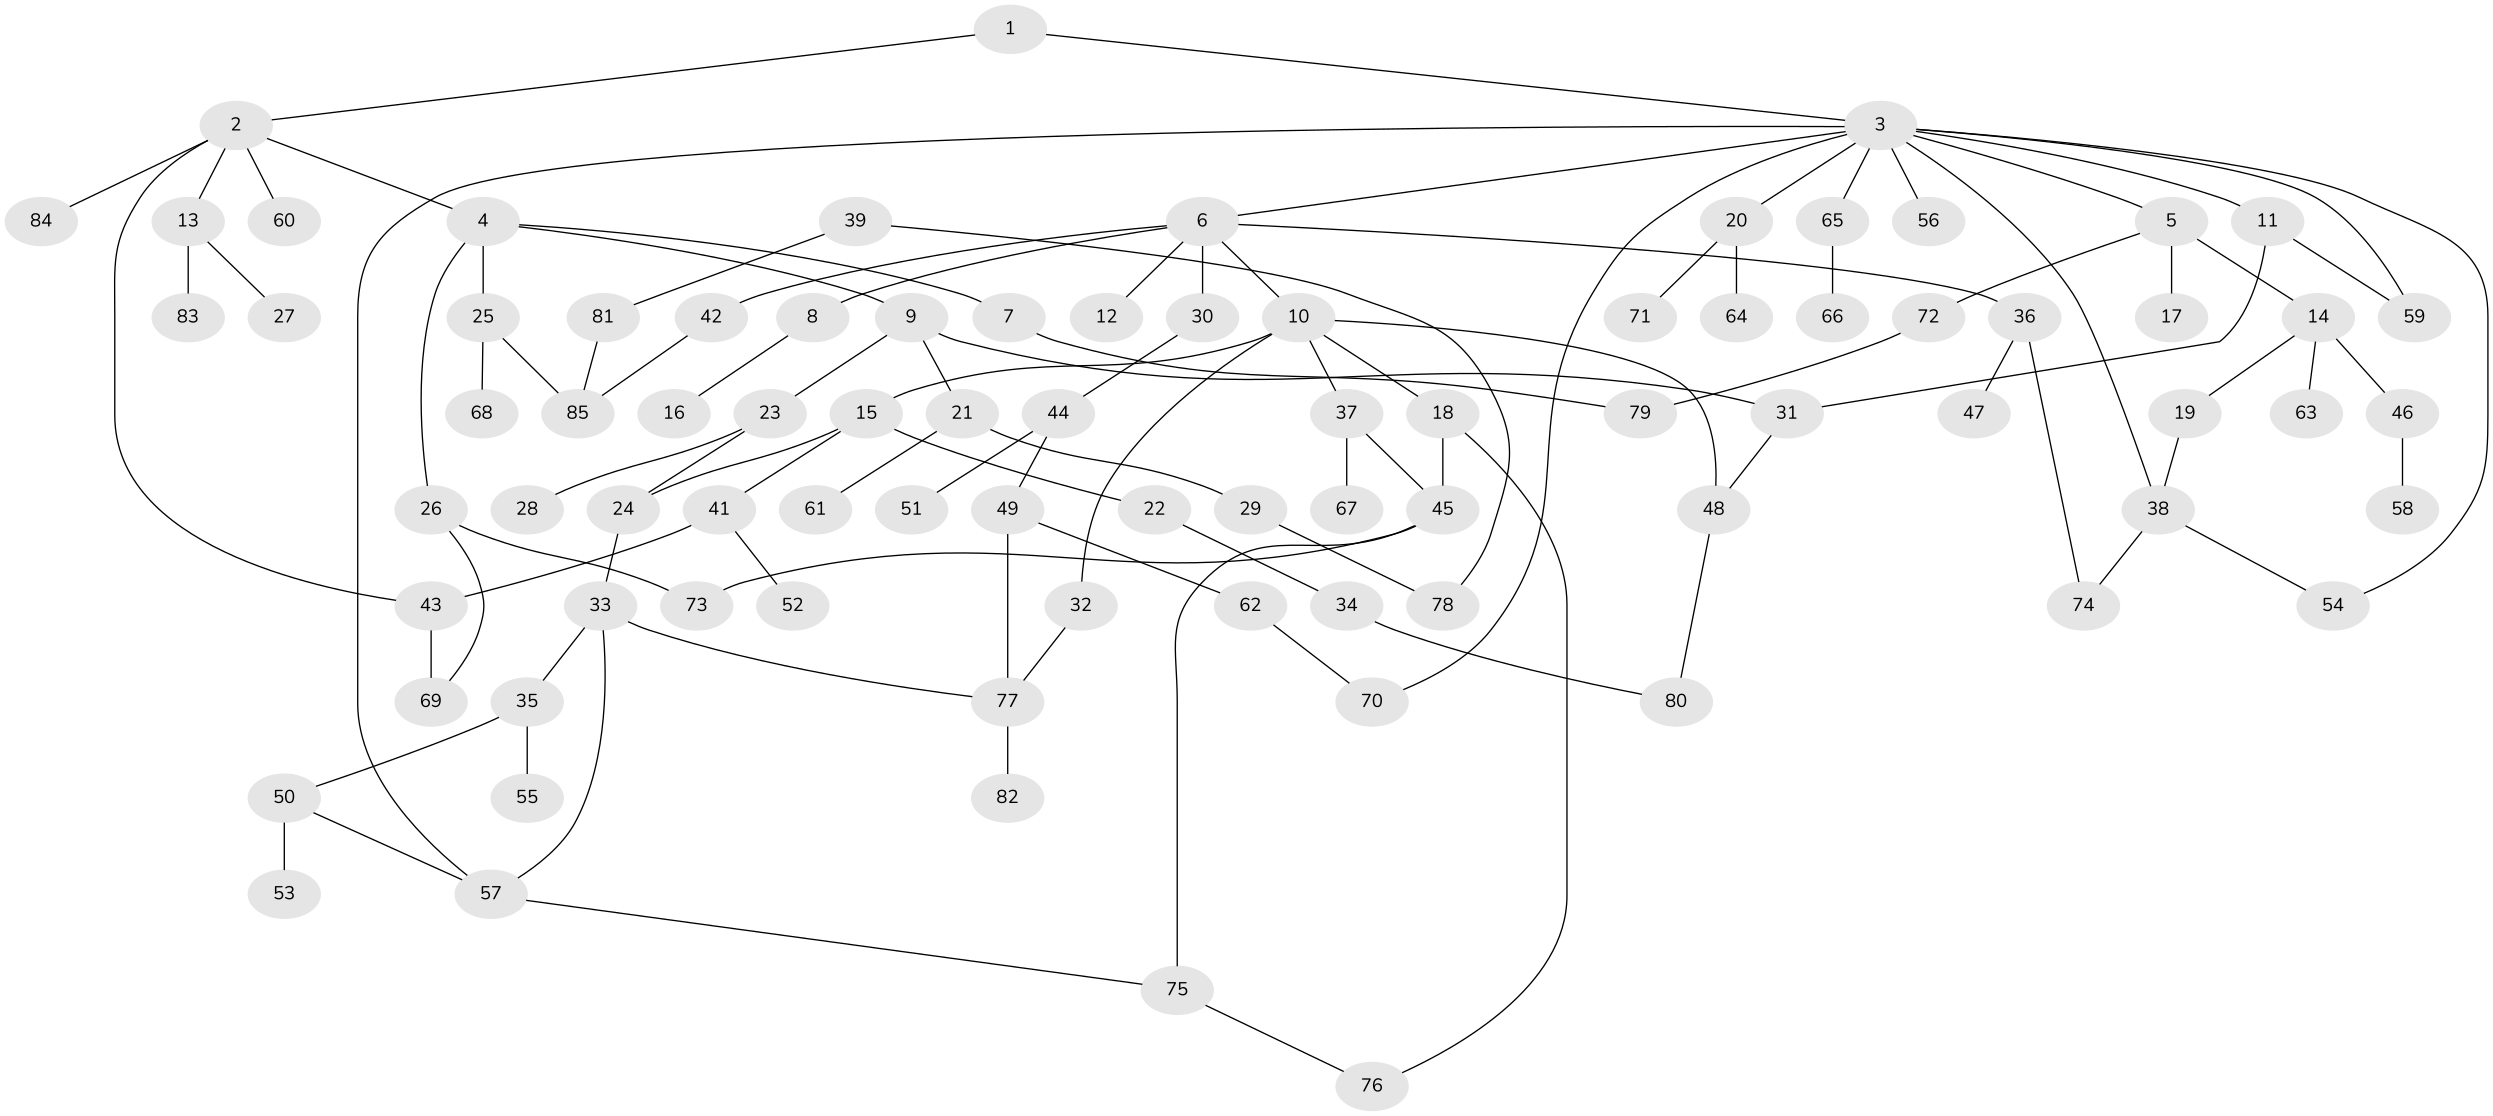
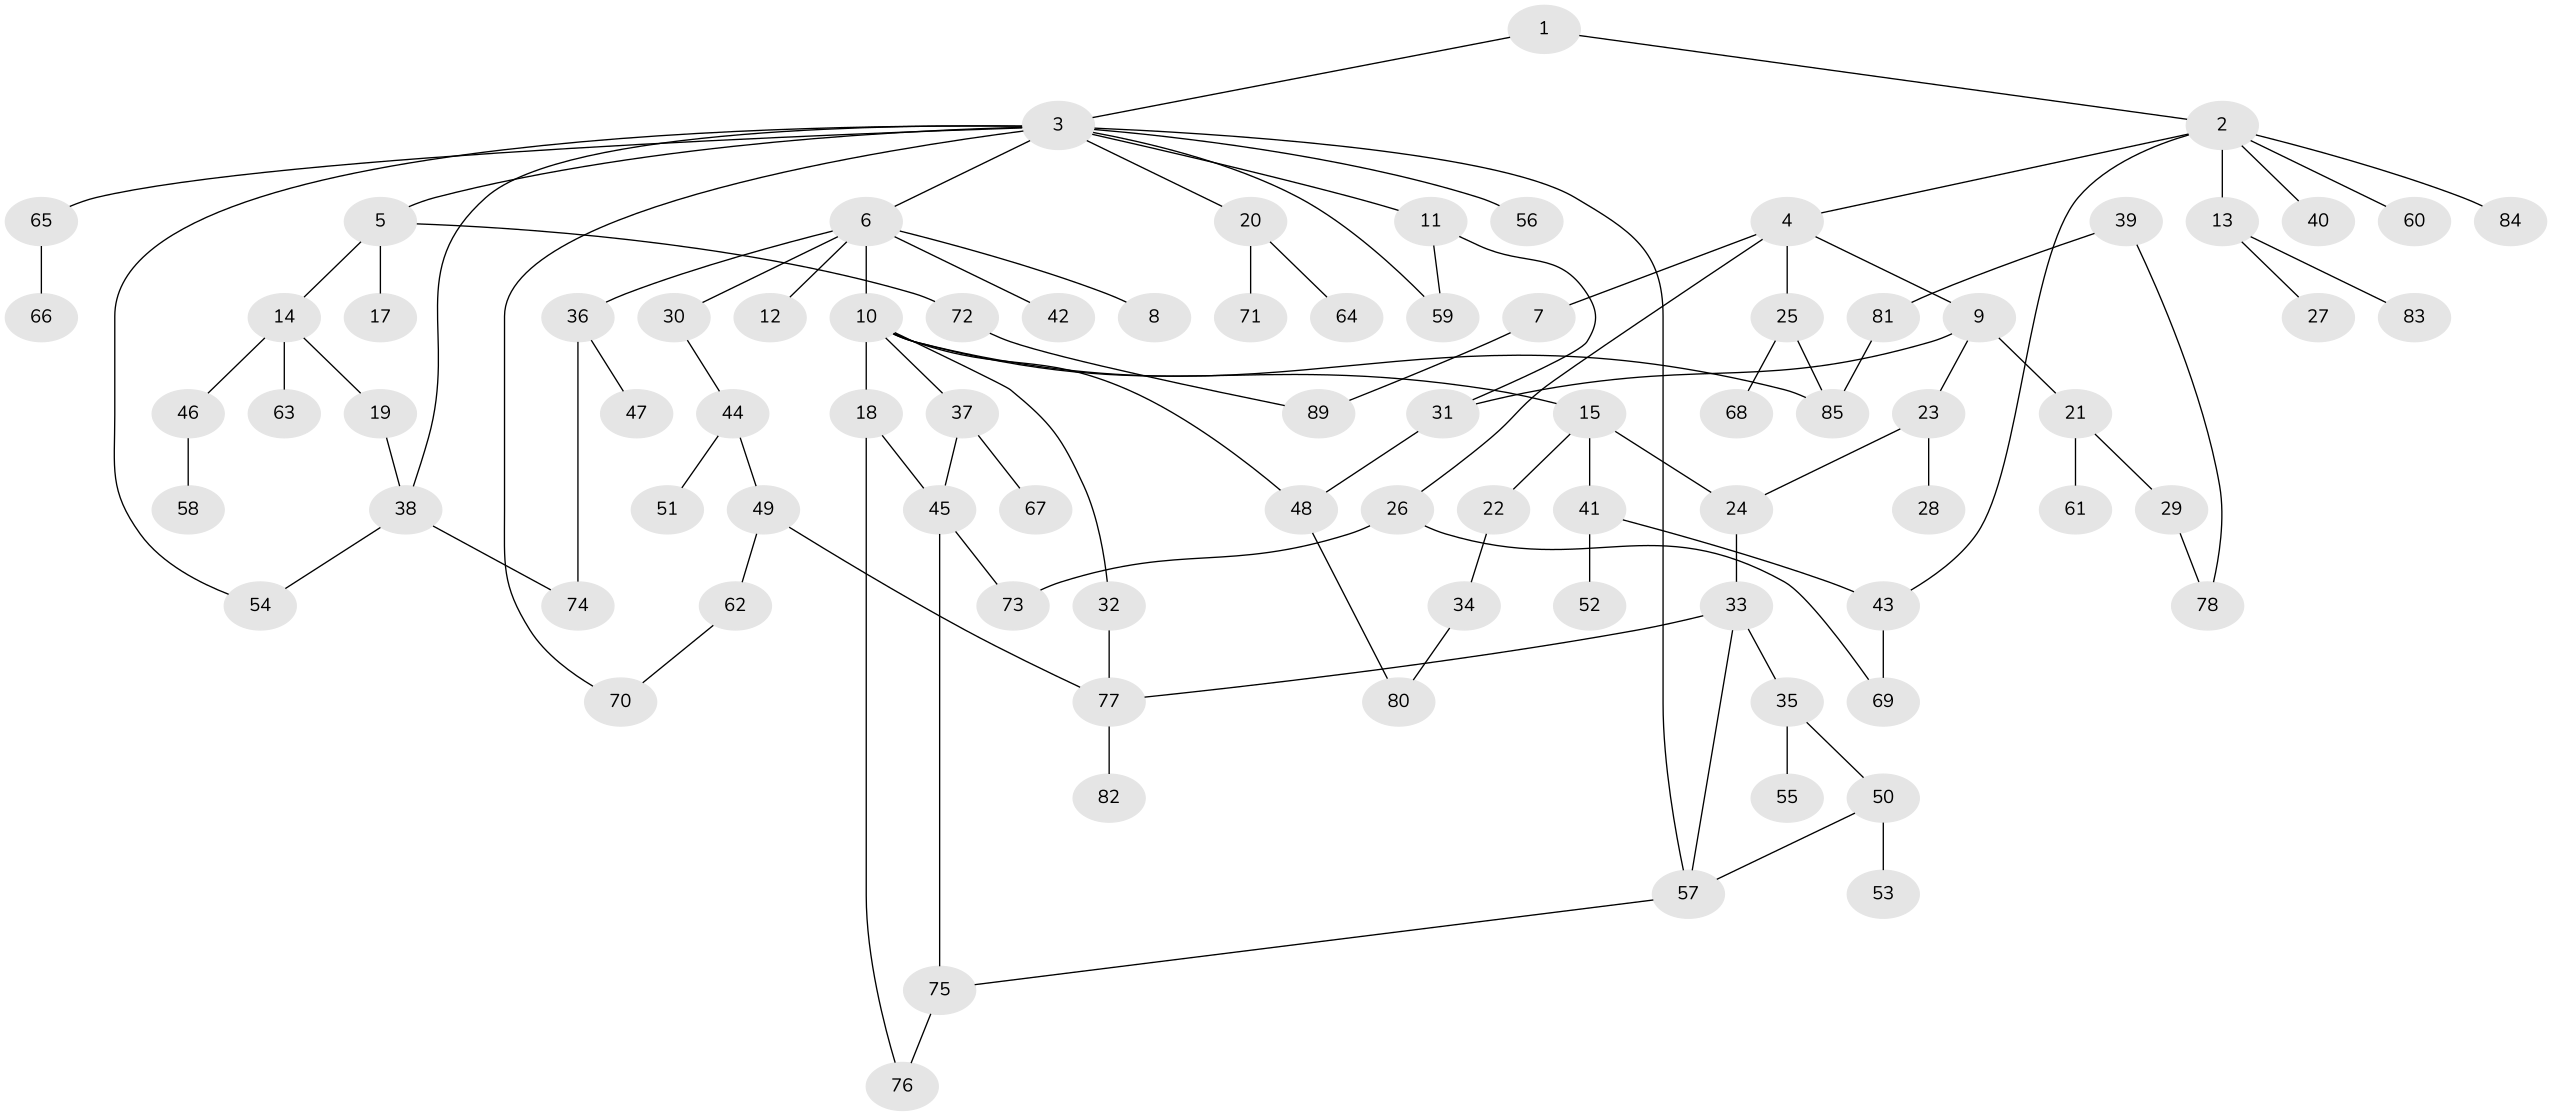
node "40": added
edge "42" -- "85": now "10" -- "85"
node "16": removed
node "79": label "79" -> "89"
